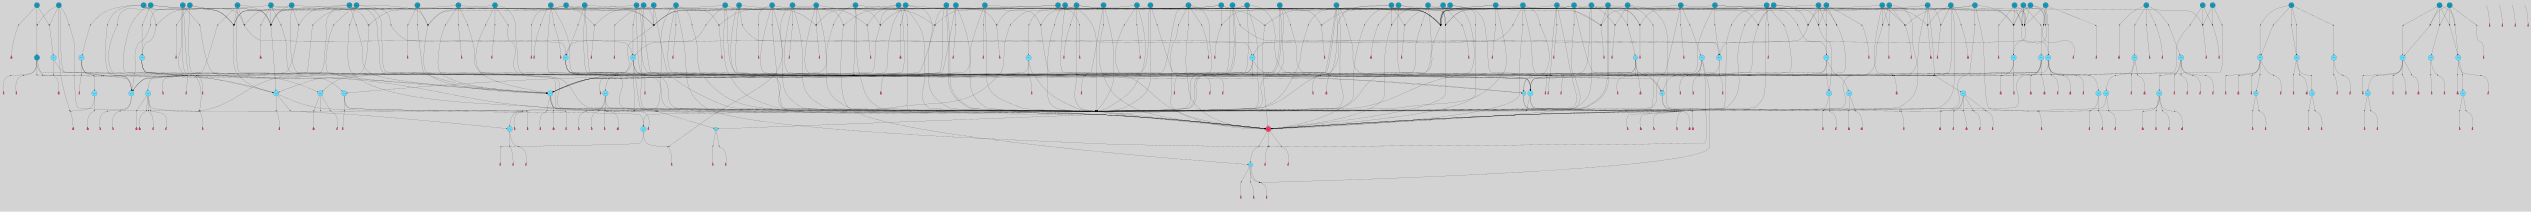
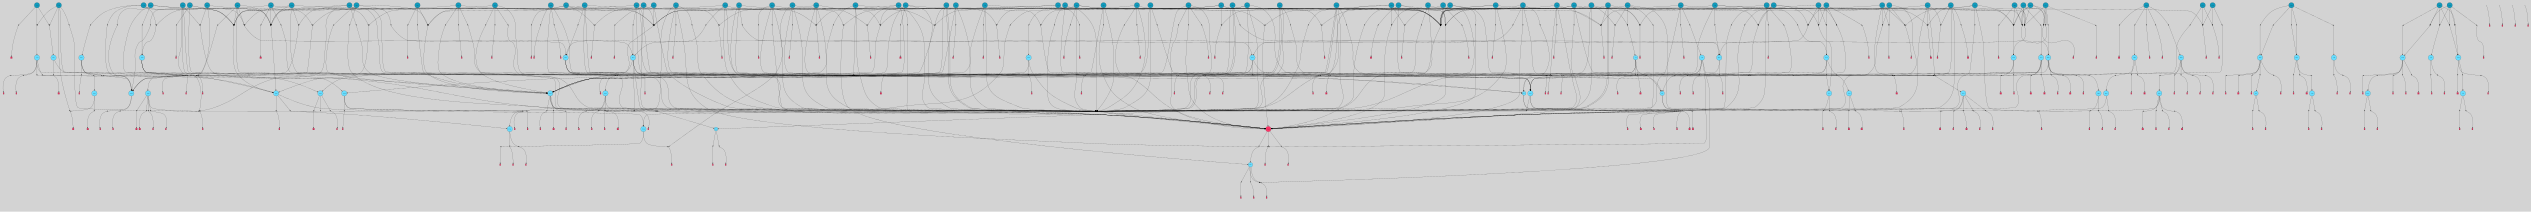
node "T861": added
node "T319": fillcolor #1199bb -> #66ddff
